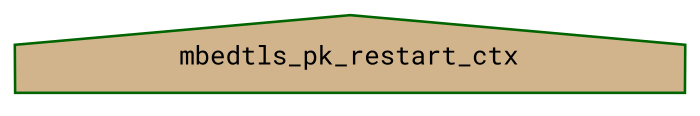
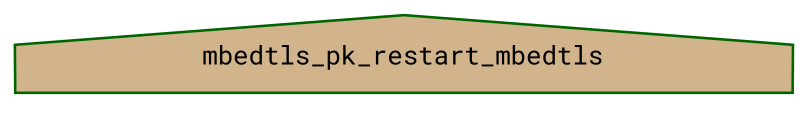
node "mbedtls_pk_restart_ctx": label "mbedtls_pk_restart_ctx" -> "mbedtls_pk_restart_mbedtls"
